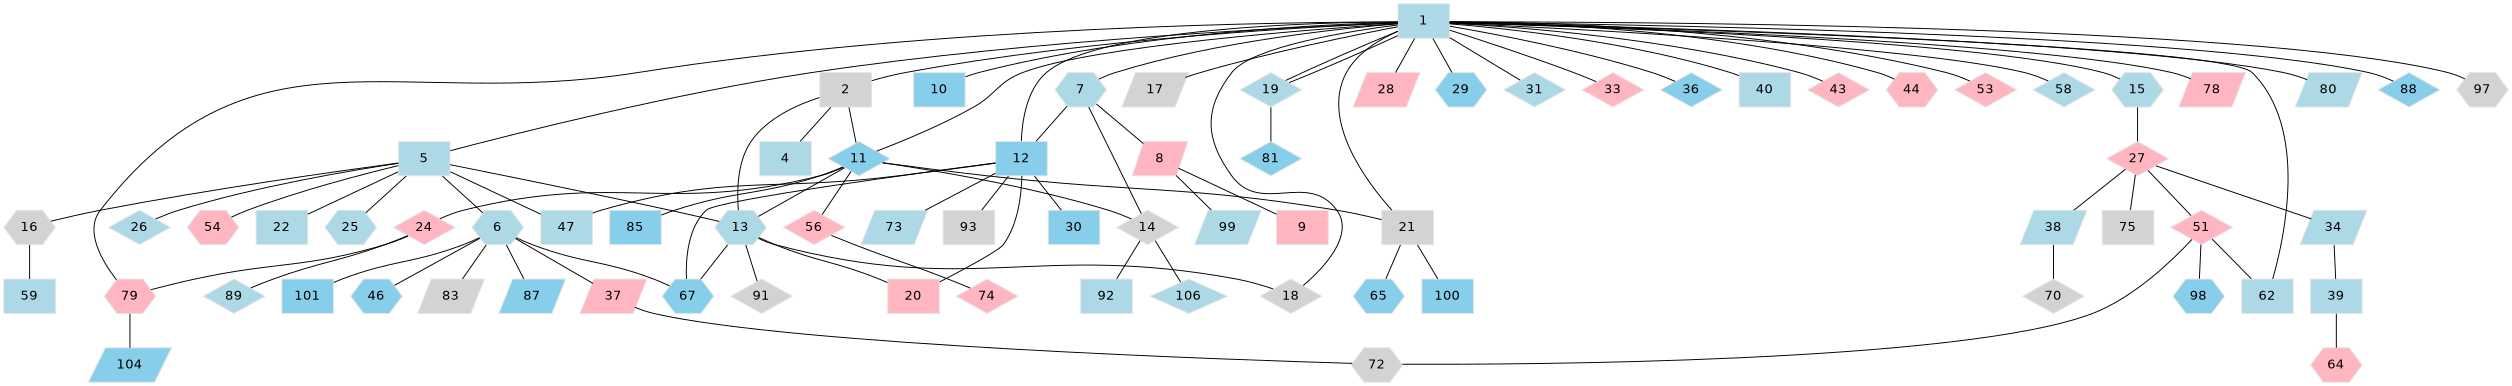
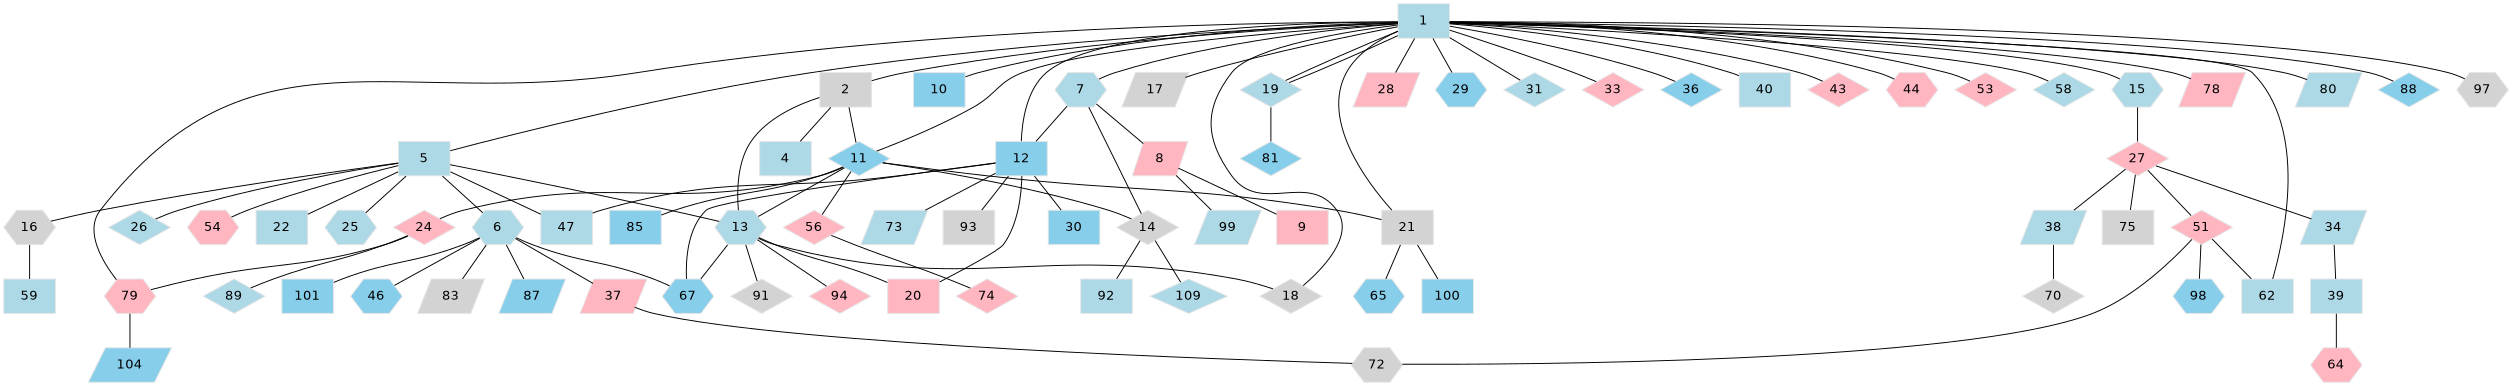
node "94": added
node "106": label "106" -> "109"
